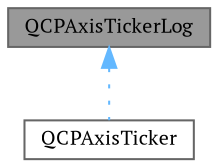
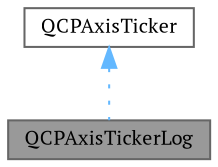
edge "QCPAxisTicker" -> "QCPAxisTickerLog": reversed
